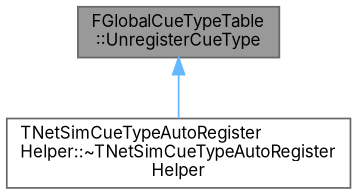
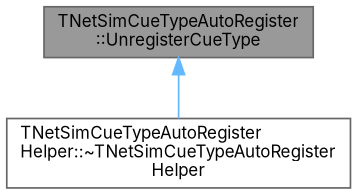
node "FGlobalCueTypeTable ::UnregisterCueType": label "FGlobalCueTypeTable ::UnregisterCueType" -> "TNetSimCueTypeAutoRegister ::UnregisterCueType"
